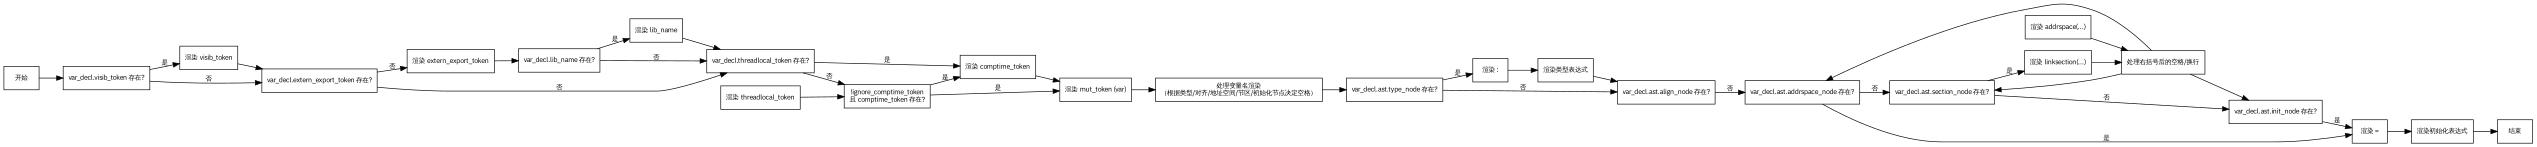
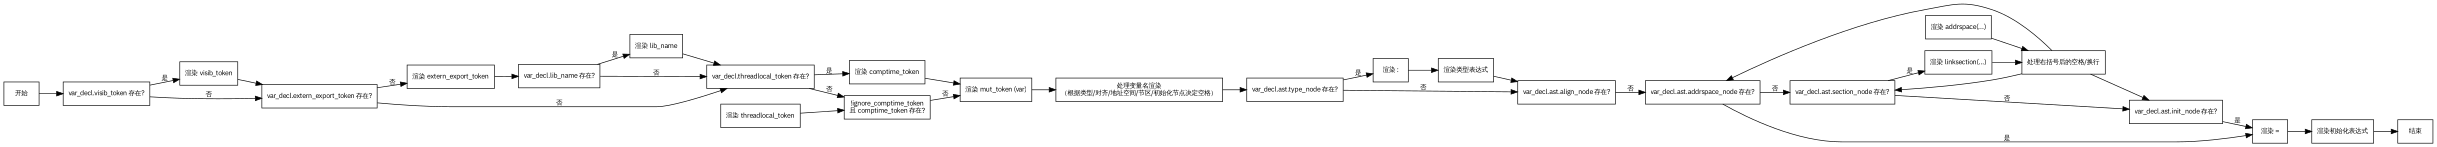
edge "!ignore_comptime_token 且 comptime_token 存在?" -> "渲染 comptime_token": removed, label "是"
edge "!ignore_comptime_token 且 comptime_token 存在?" -> "渲染 mut_token (var)": label "是" -> "否"
